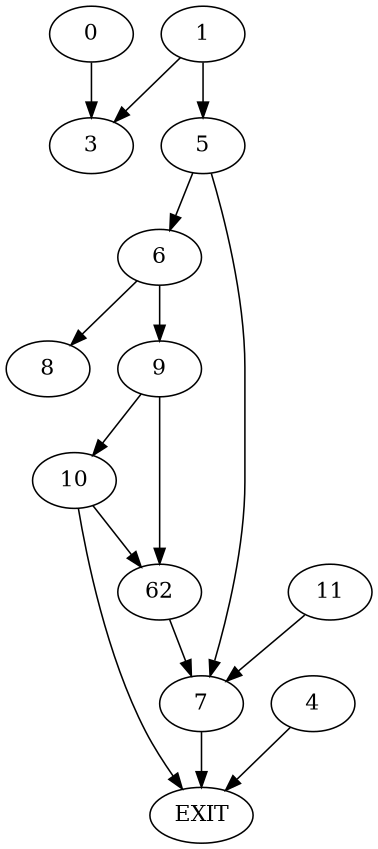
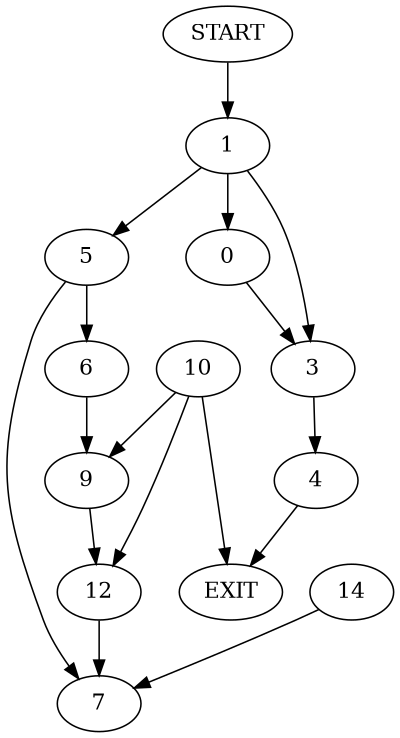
node "START": added
edge "1" -> "0": added
node "8": removed
edge "3" -> "4": added
edge "9" -> "10": reversed
node "62": label "62" -> "12"
node "11": label "11" -> "14"
edge "7" -> "EXIT": removed
